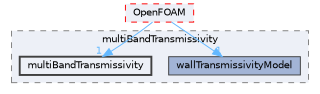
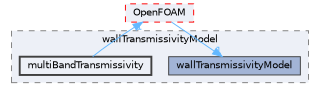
edge "OpenFOAM" -> "multiBandTransmissivity": reversed
cluster "multiBandTransmissivity": label "multiBandTransmissivity" -> "wallTransmissivityModel"
